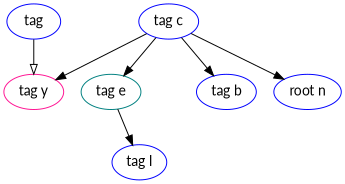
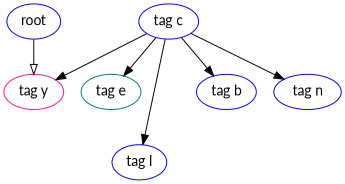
node "tag": label "tag" -> "root"
node "root n": label "root n" -> "tag n"
edge "tag e" -> "tag l": now "tag c" -> "tag l"
